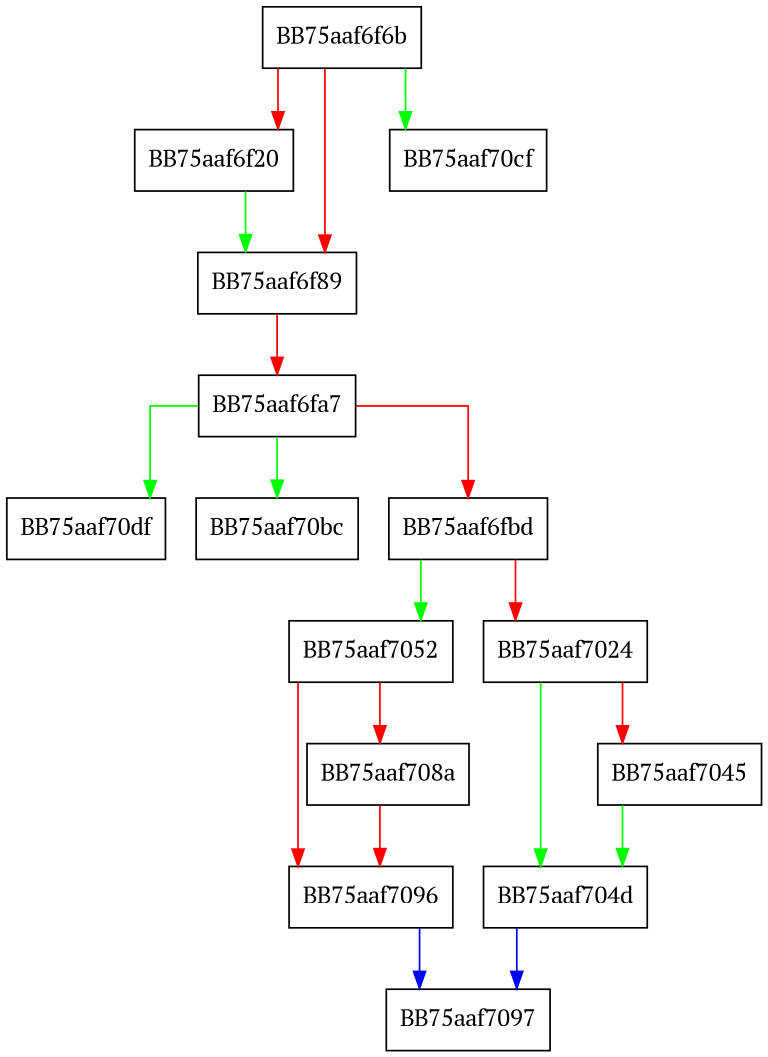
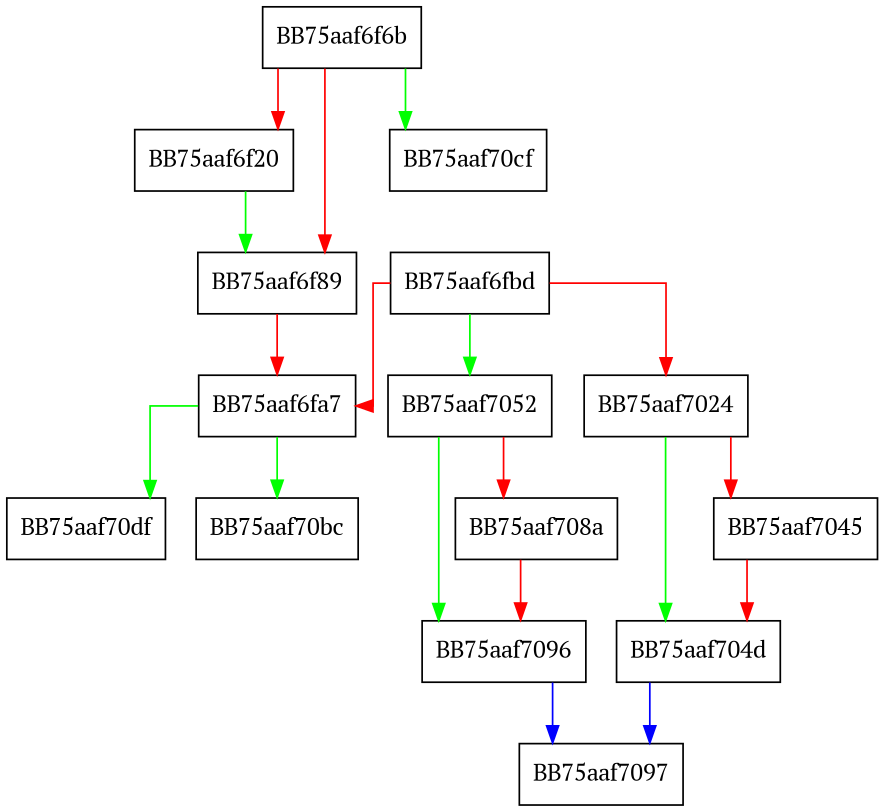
edge "BB75aaf6fa7" -> "BB75aaf6fbd": reversed
edge "BB75aaf7052" -> "BB75aaf7096": color red -> green
edge "BB75aaf7045" -> "BB75aaf704d": color green -> red
